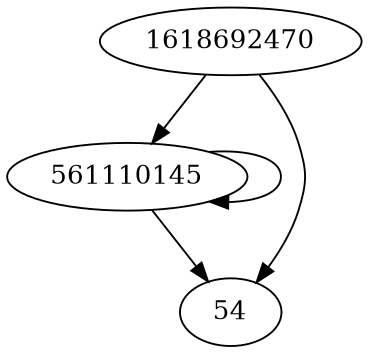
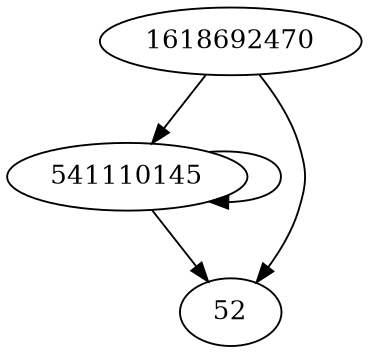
node "561110145": label "561110145" -> "541110145"
node "54": label "54" -> "52"
